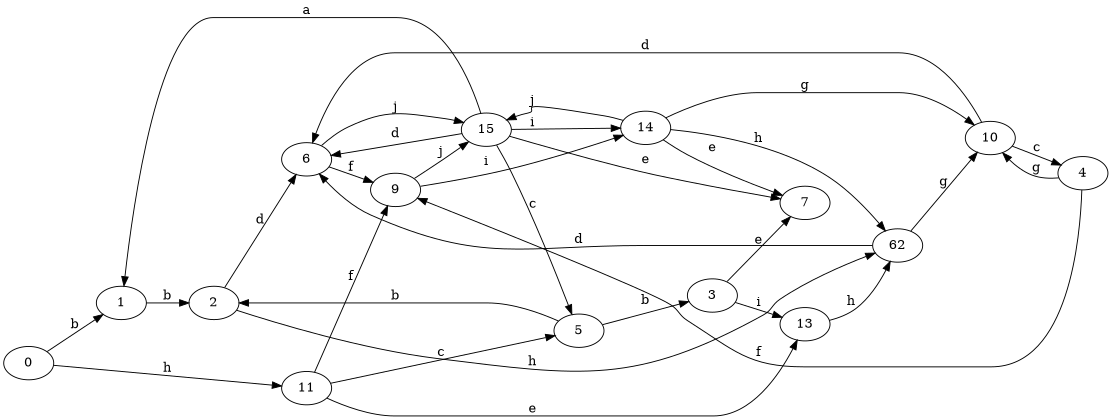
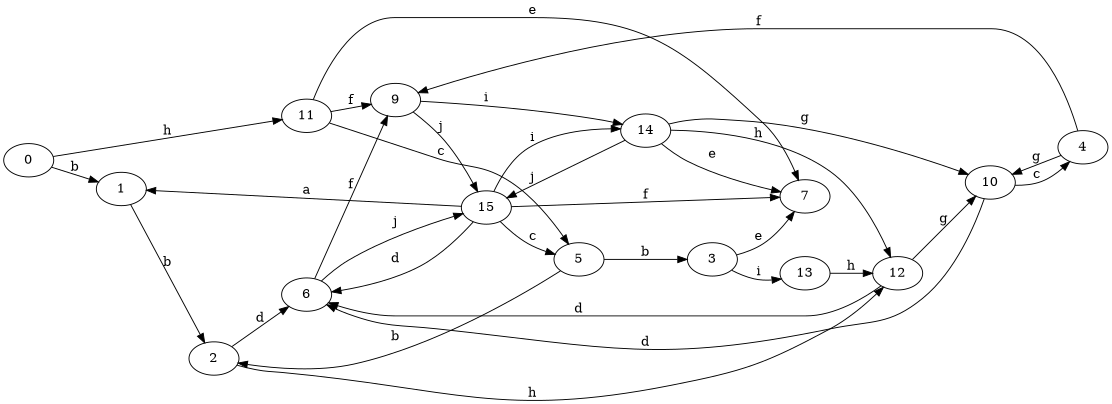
edge "15" -> "7": label "e" -> "f"
node "62": label "62" -> "12"
edge "11" -> "13": now "11" -> "7"
